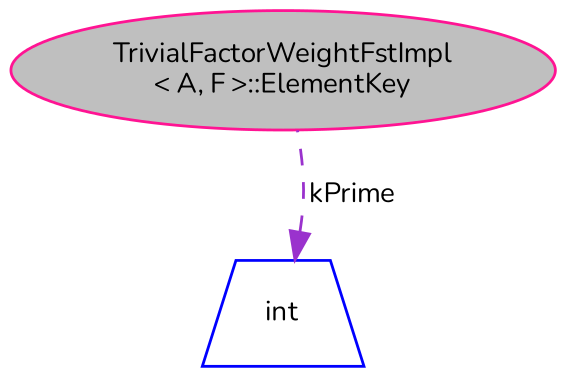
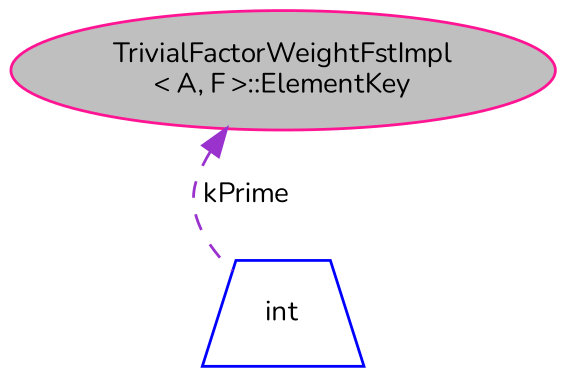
edge "TrivialFactorWeightFstImpl < A, F >::ElementKey" -> "int": reversed
